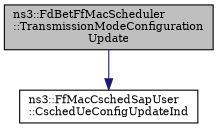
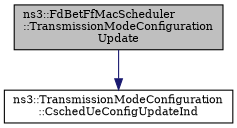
node "ns3::FfMacCschedSapUser ::CschedUeConfigUpdateInd": label "ns3::FfMacCschedSapUser ::CschedUeConfigUpdateInd" -> "ns3::TransmissionModeConfiguration ::CschedUeConfigUpdateInd"
